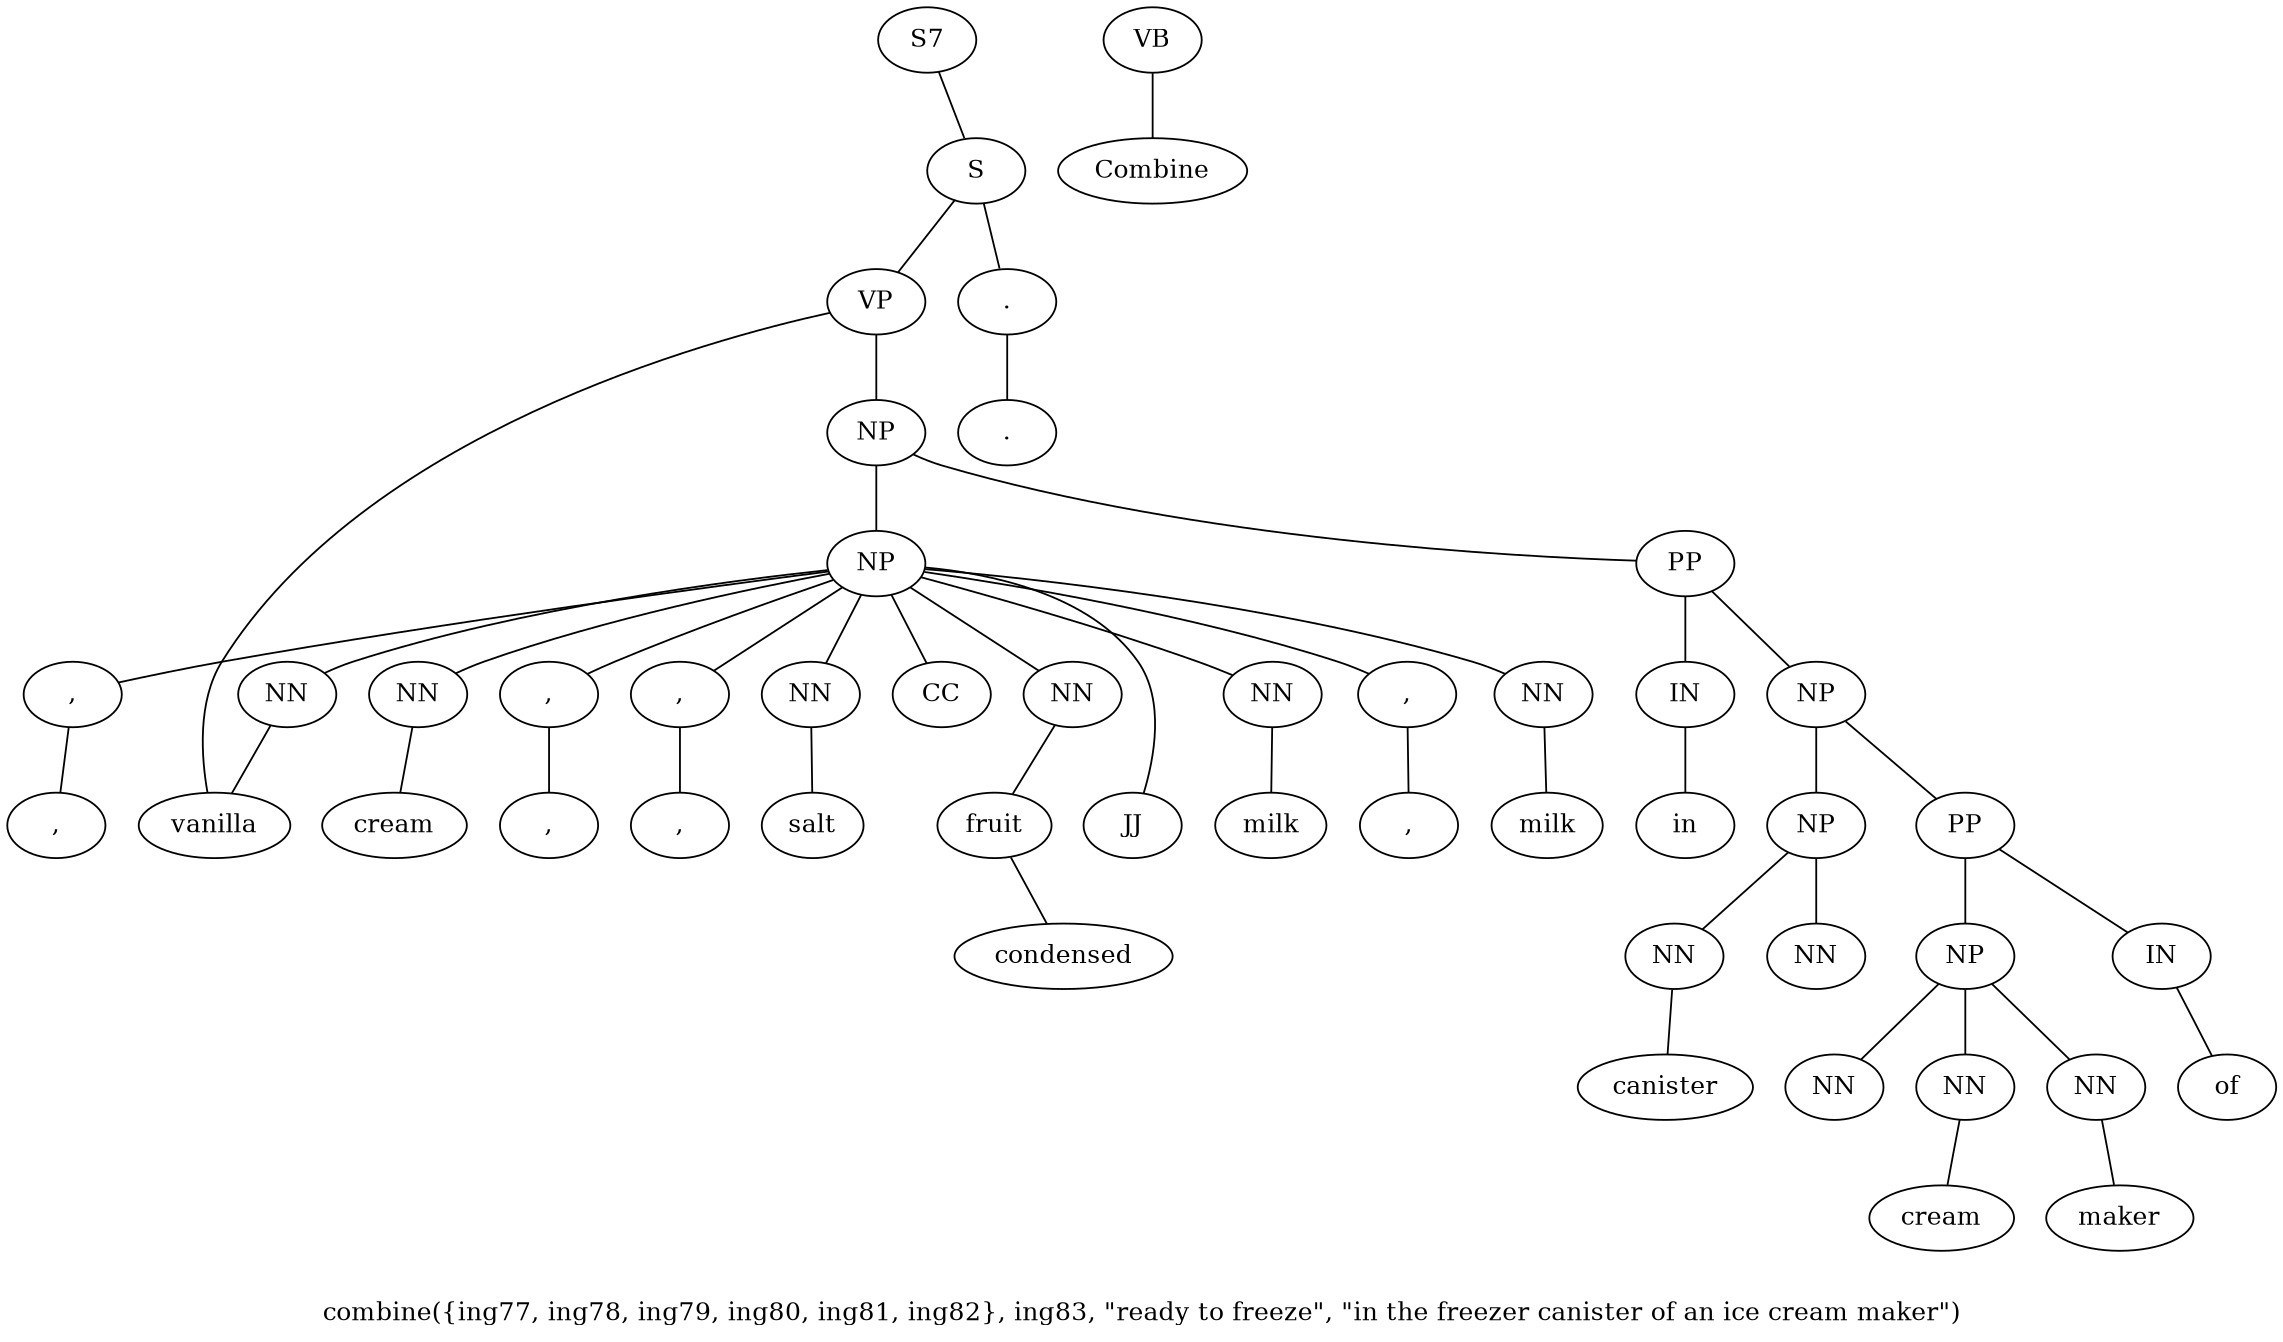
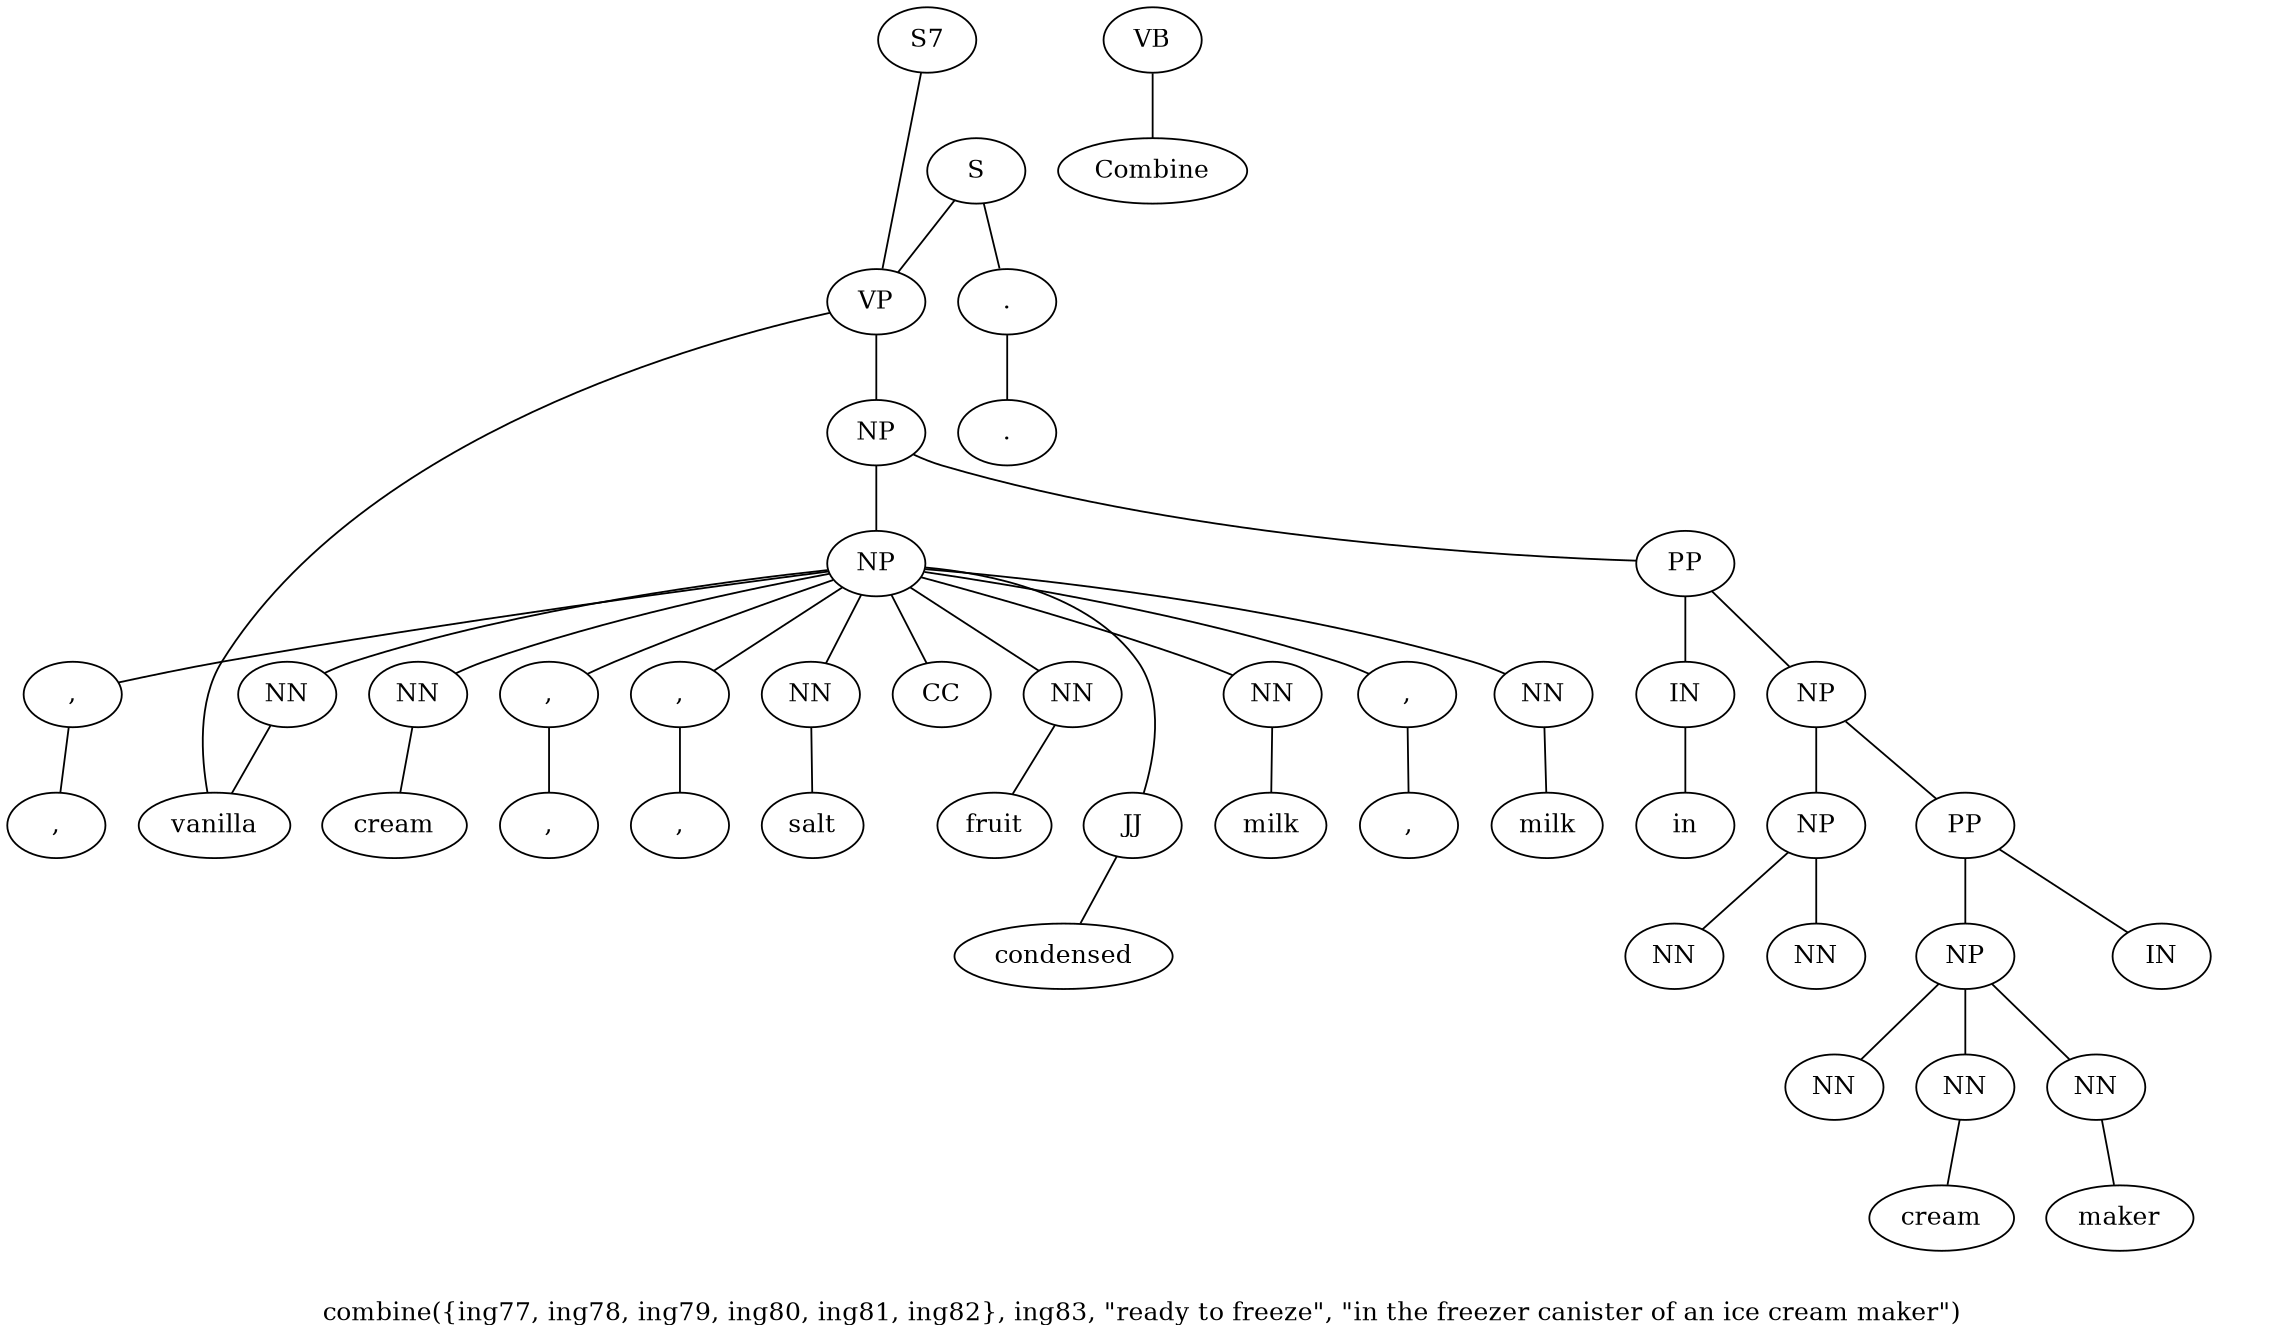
edge "S7" -- "S": now "S7" -- "VP"
edge "fruit" -- "condensed": now "JJ" -- "condensed"
node "canister": removed
node "of": removed
